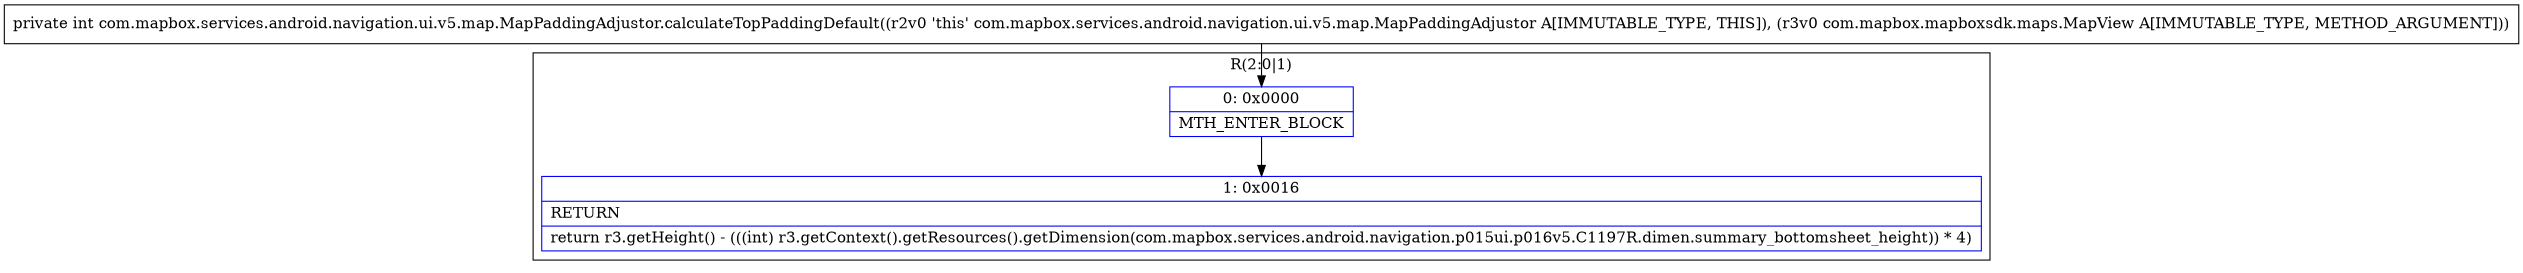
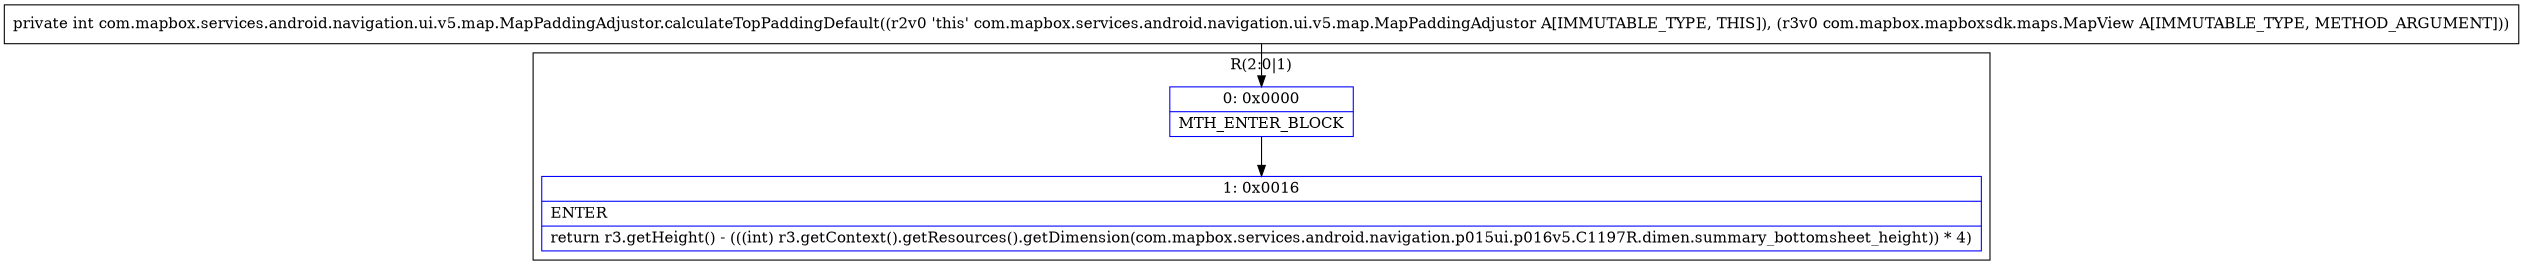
node "1: 0x0016": text "RETURN" -> "ENTER"
